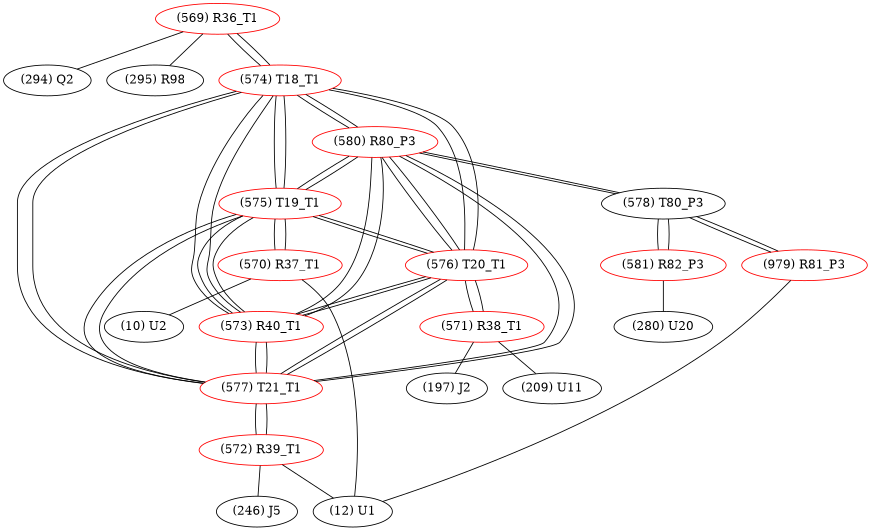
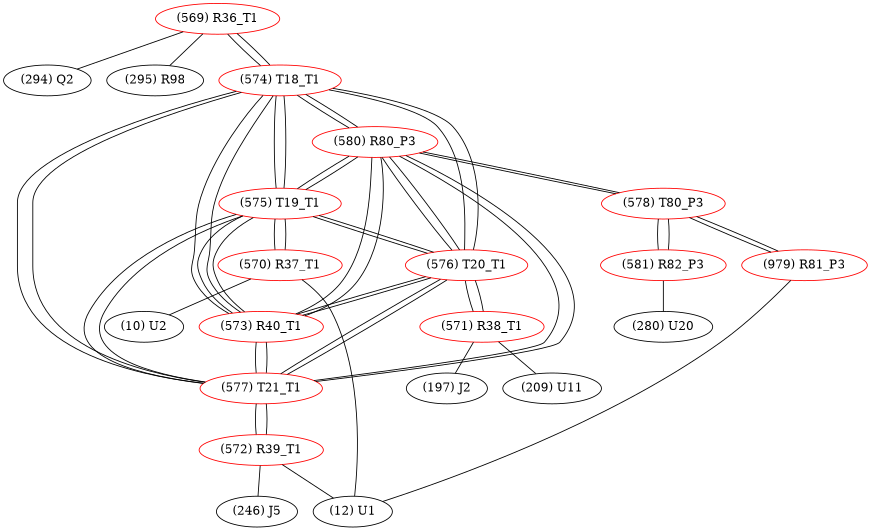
node "(578) T80_P3": color black -> red
